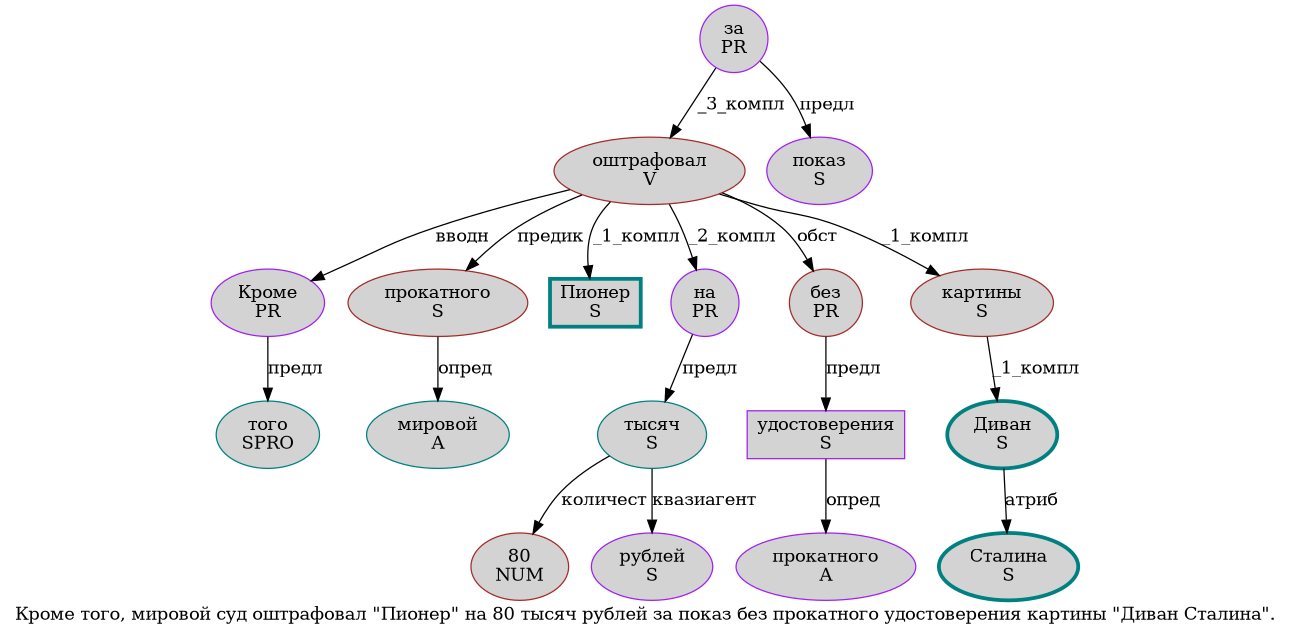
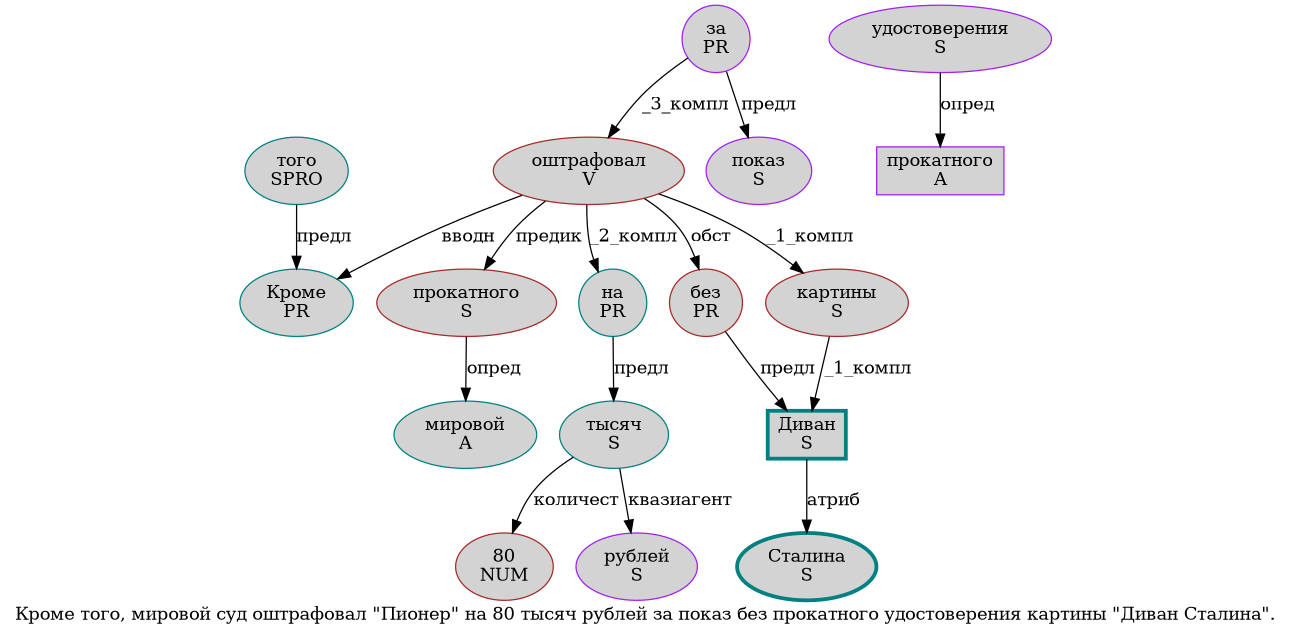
node "Кроме PR": color purple -> teal
node "Пионер S": removed
node "на PR": color purple -> teal
edge "Кроме PR" -> "того SPRO": reversed
edge "без PR" -> "удостоверения S": now "без PR" -> "Диван S"
node "удостоверения S": shape box -> ellipse
node "Диван S": shape ellipse -> box
node "прокатного A": shape ellipse -> box
